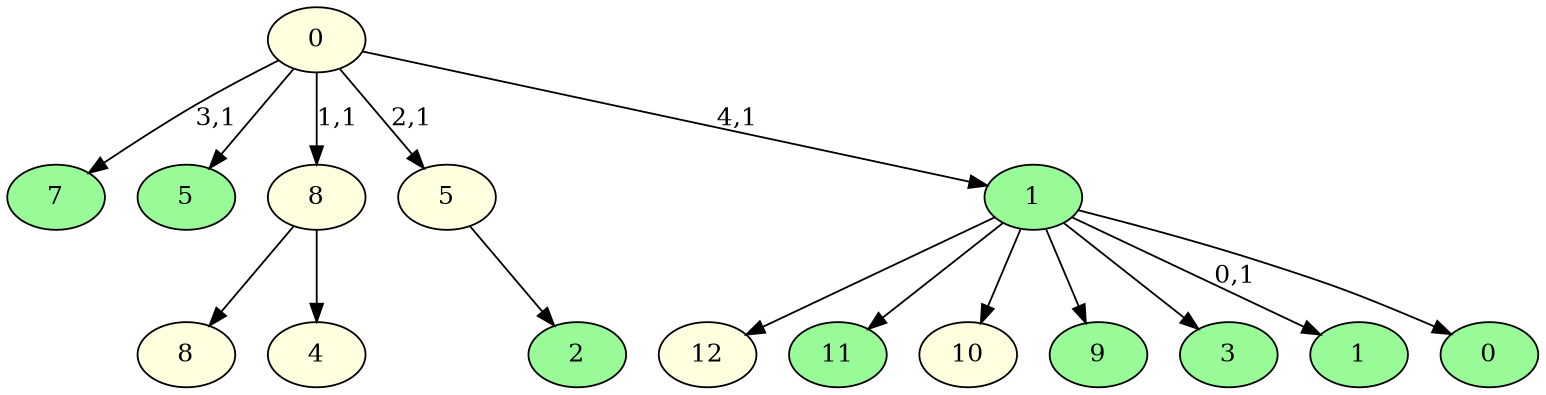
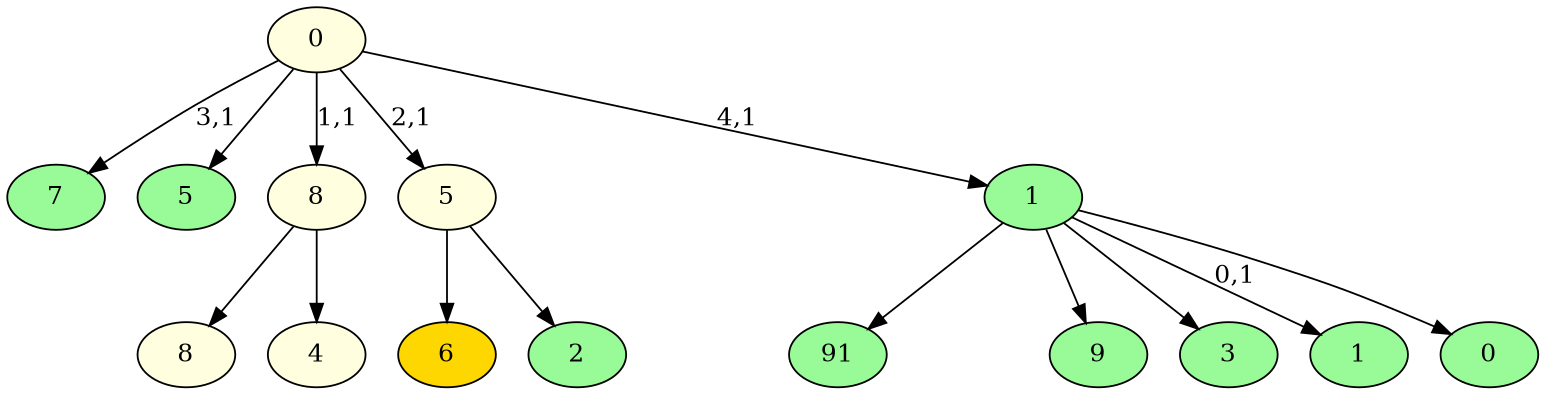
node "6": added
node "12": removed
node "11": label "11" -> "91"
node "10": removed
